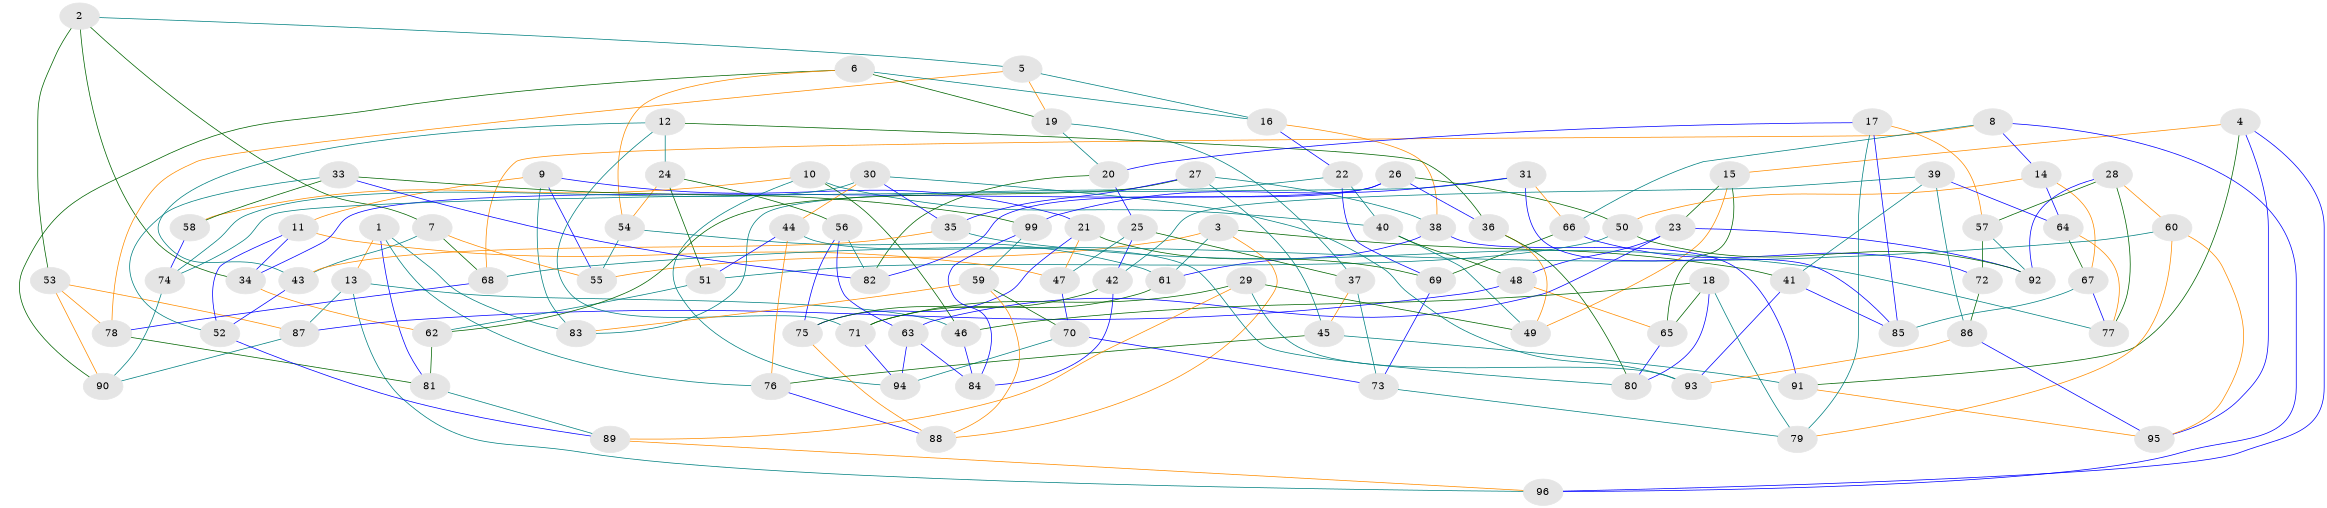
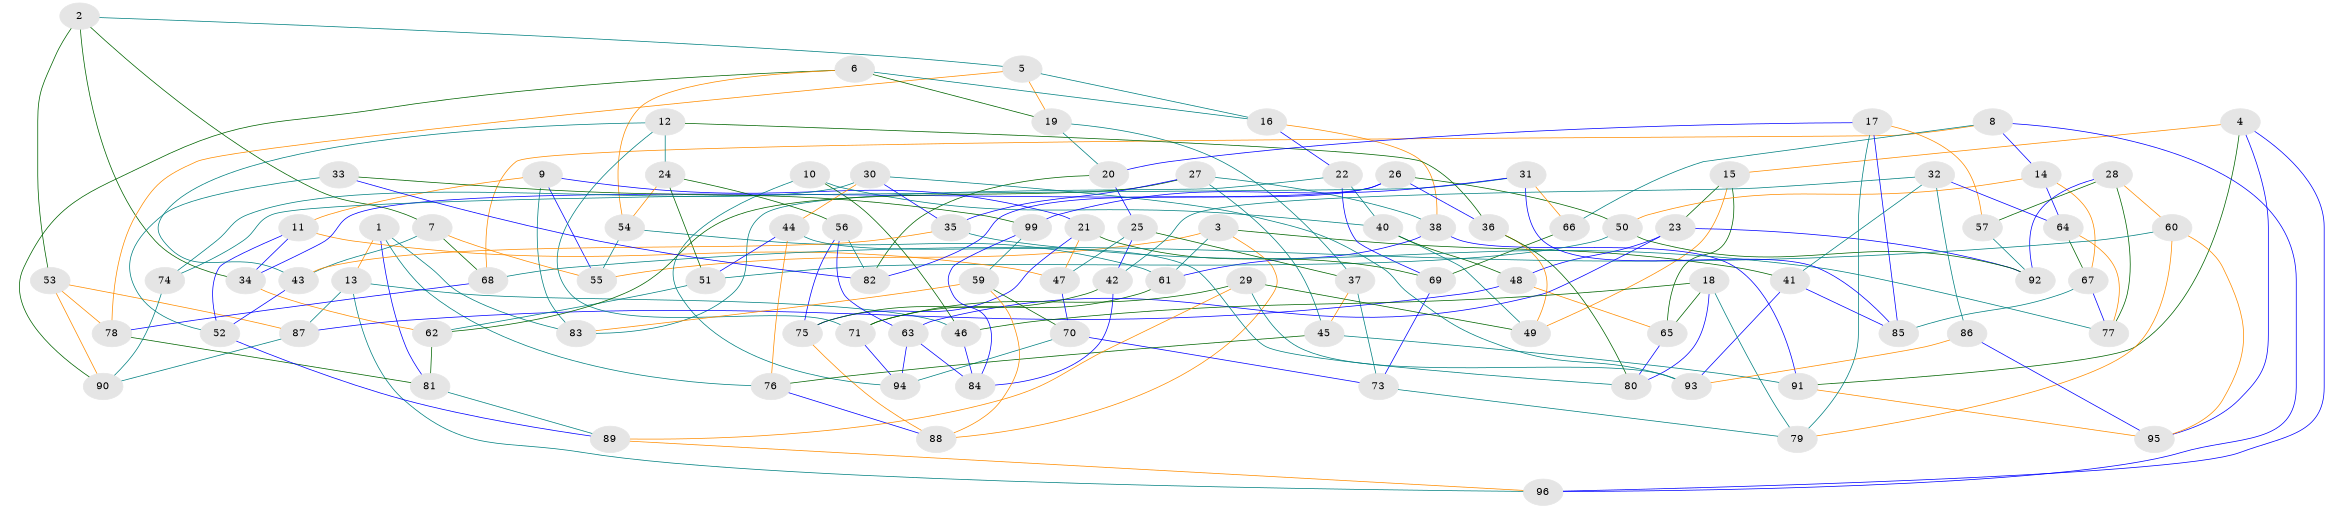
node "39": label "39" -> "32"
node "58": removed
node "72": removed
